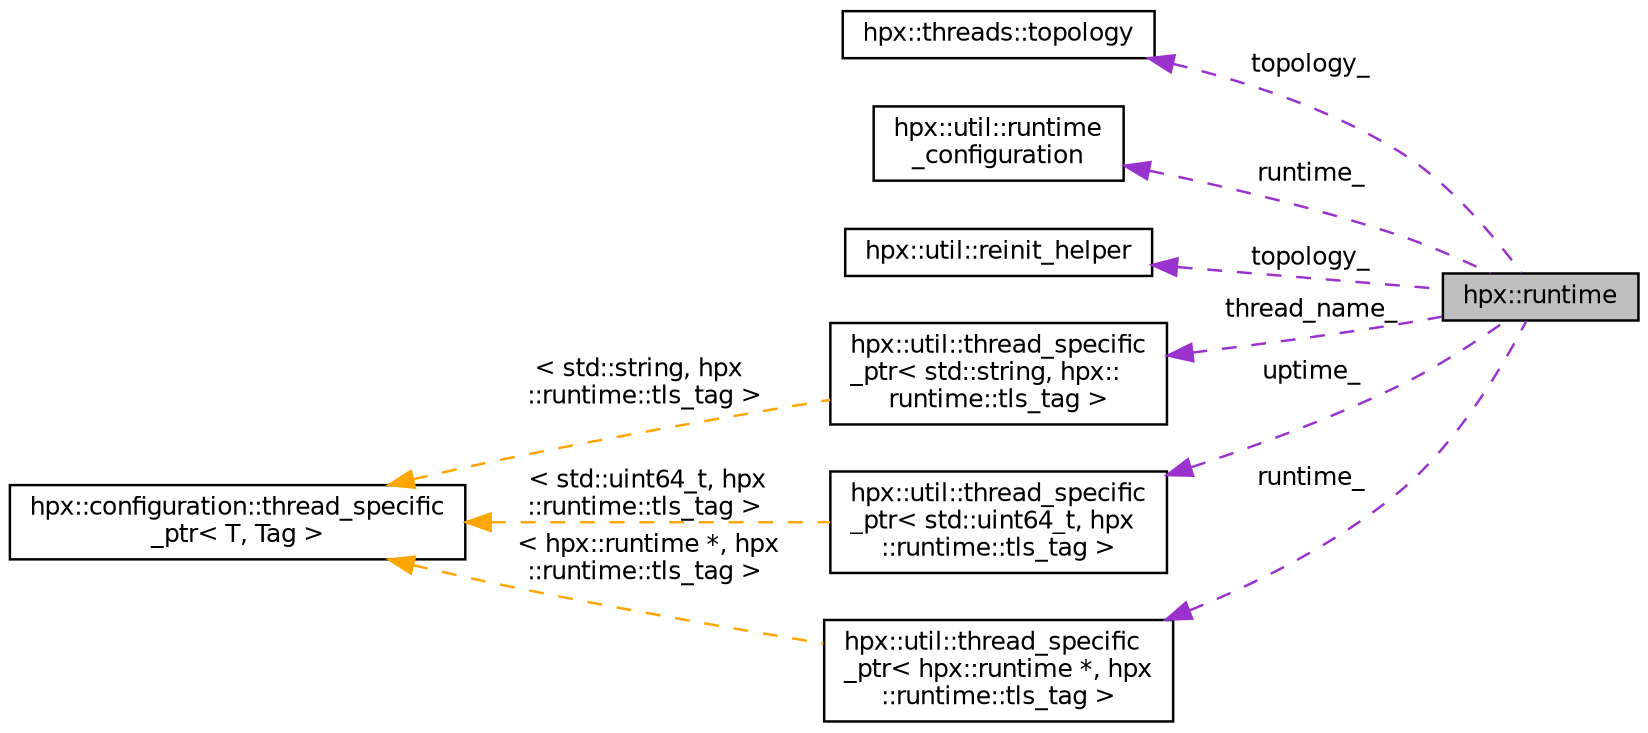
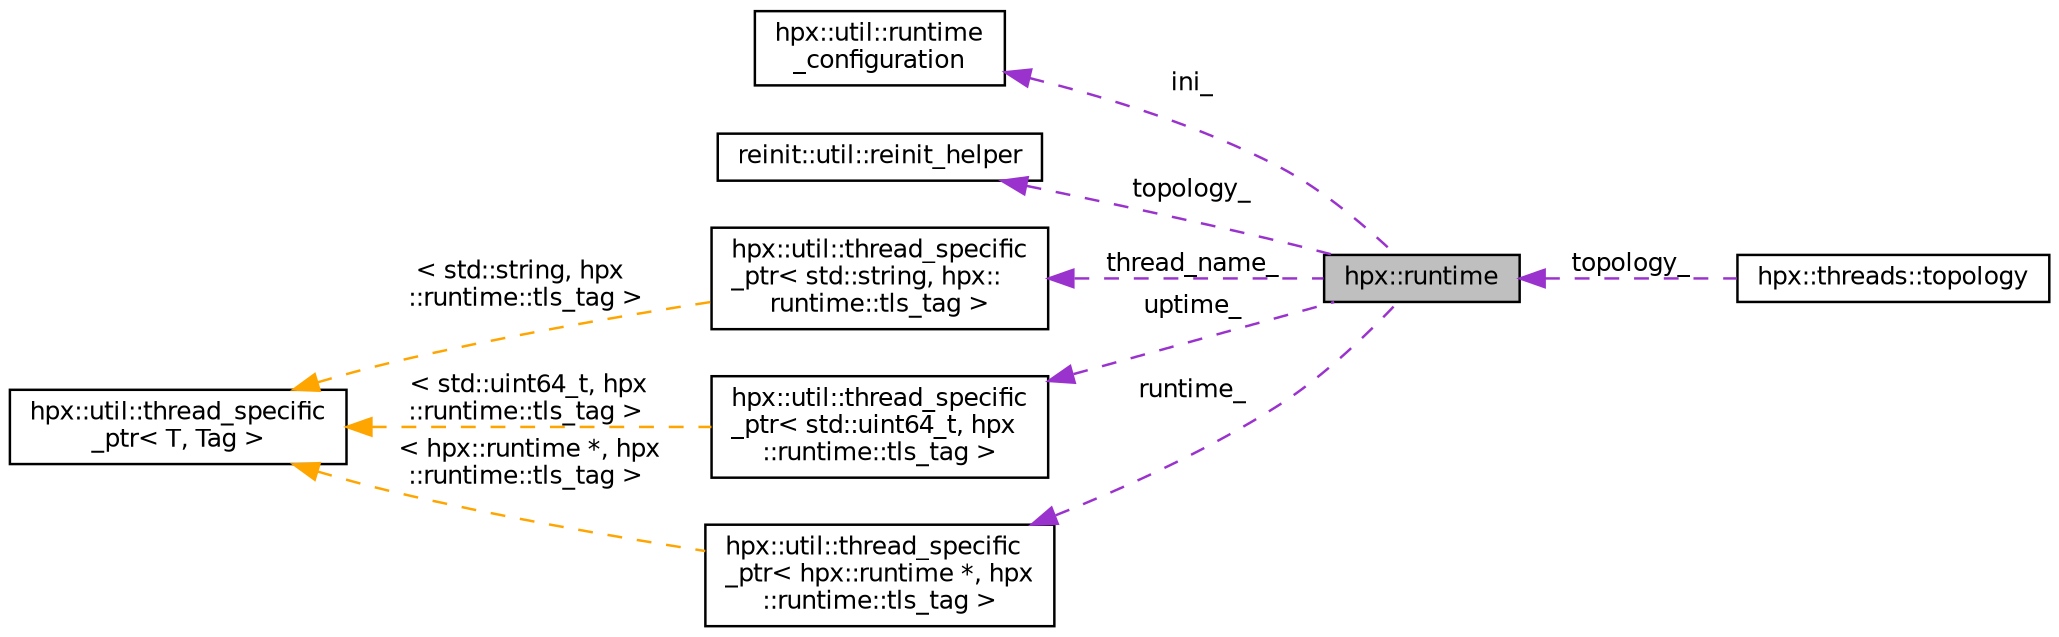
edge "hpx::runtime" -> "hpx::threads::topology": reversed
edge "hpx::runtime" -> "hpx::util::runtime _configuration": label " runtime_" -> " ini_"
node "hpx::util::reinit_helper": label "hpx::util::reinit_helper" -> "reinit::util::reinit_helper"
node "hpx::configuration::thread_specific _ptr< T, Tag >": label "hpx::configuration::thread_specific _ptr< T, Tag >" -> "hpx::util::thread_specific _ptr< T, Tag >"
